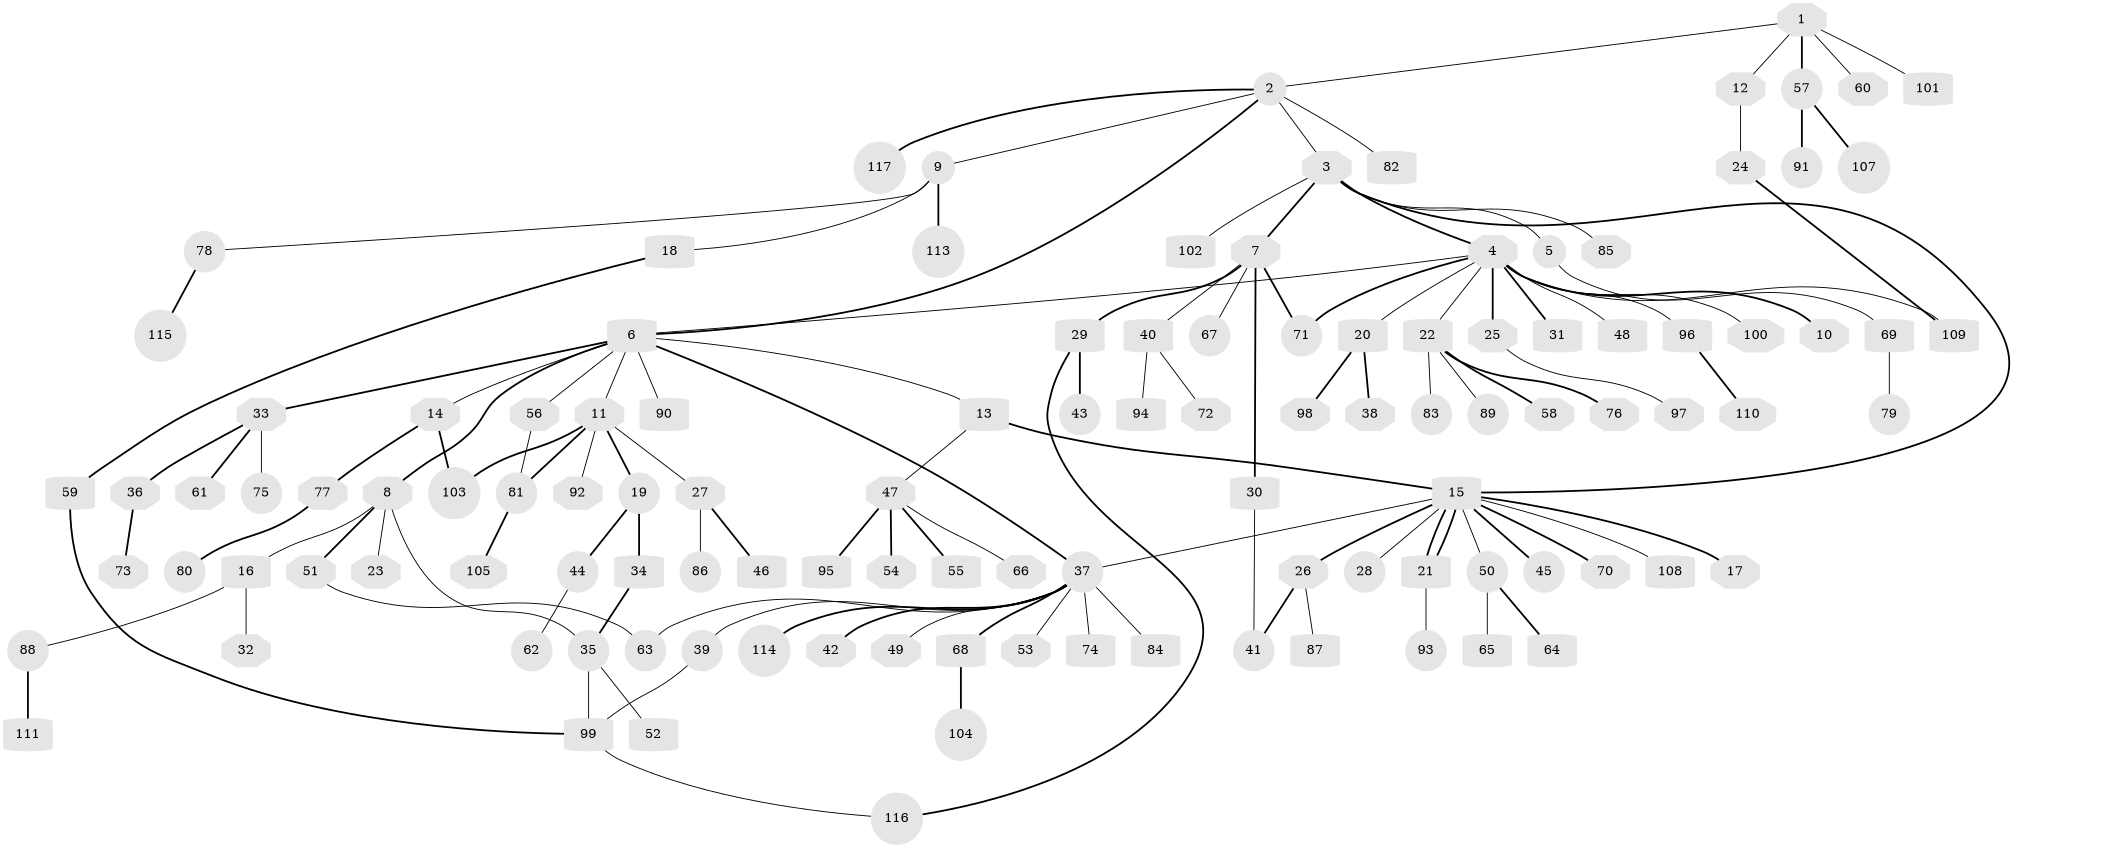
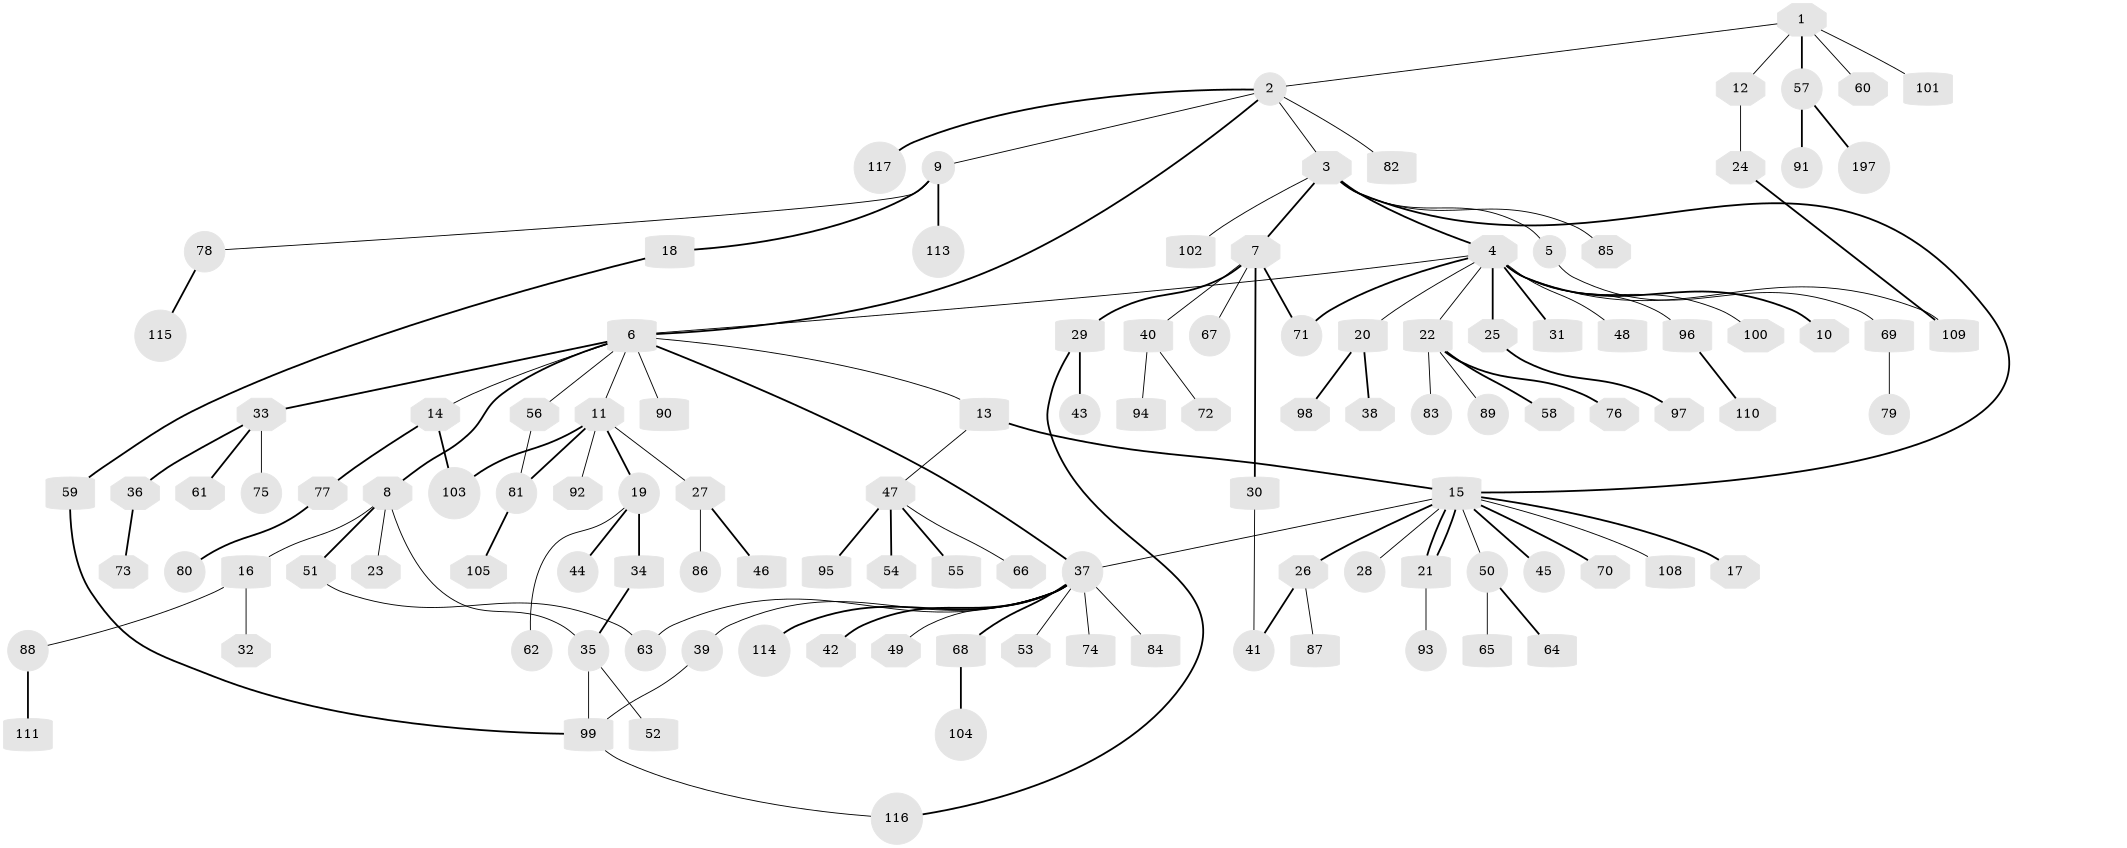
node "107": label "107" -> "197"
edge "9" -- "18": style solid -> bold
edge "25" -- "97": style solid -> bold
edge "44" -- "62": now "19" -- "62"
